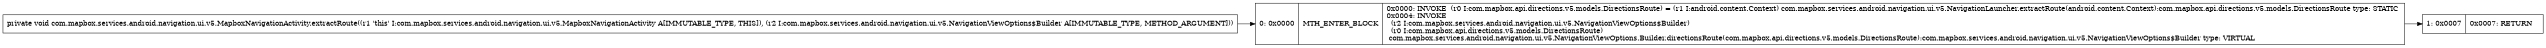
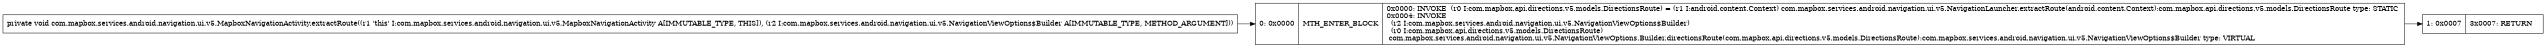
node "1: 0x0007": text "0x0007: RETURN" -> "3x0007: RETURN"
